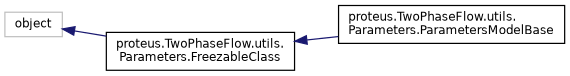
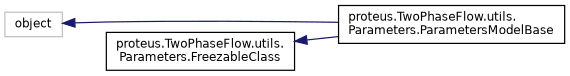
edge "proteus.TwoPhaseFlow.utils. Parameters.FreezableClass" -> "object": now "proteus.TwoPhaseFlow.utils. Parameters.ParametersModelBase" -> "object"
